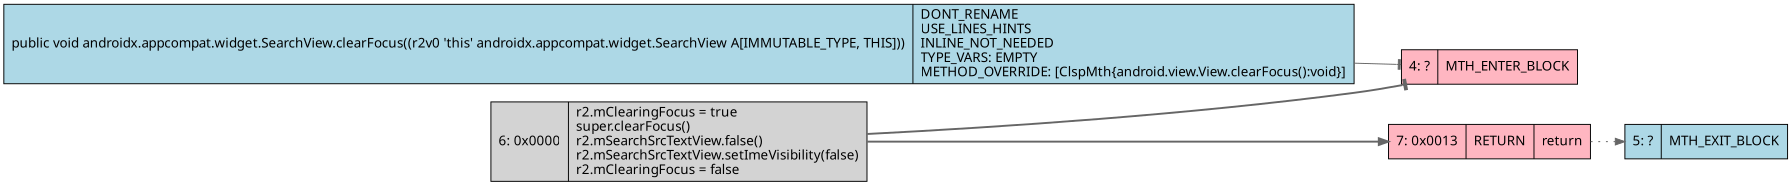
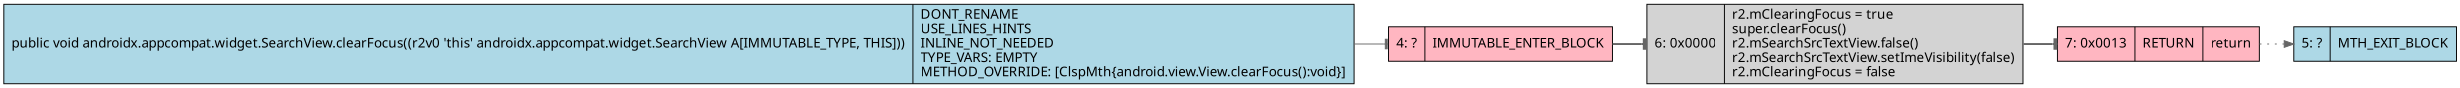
node "4: ?": text "MTH_ENTER_BLOCK" -> "IMMUTABLE_ENTER_BLOCK"
edge "6: 0x0000" -> "4: ?": reversed
edge "6: 0x0000" -> "7: 0x0013": arrowhead normal -> tee
